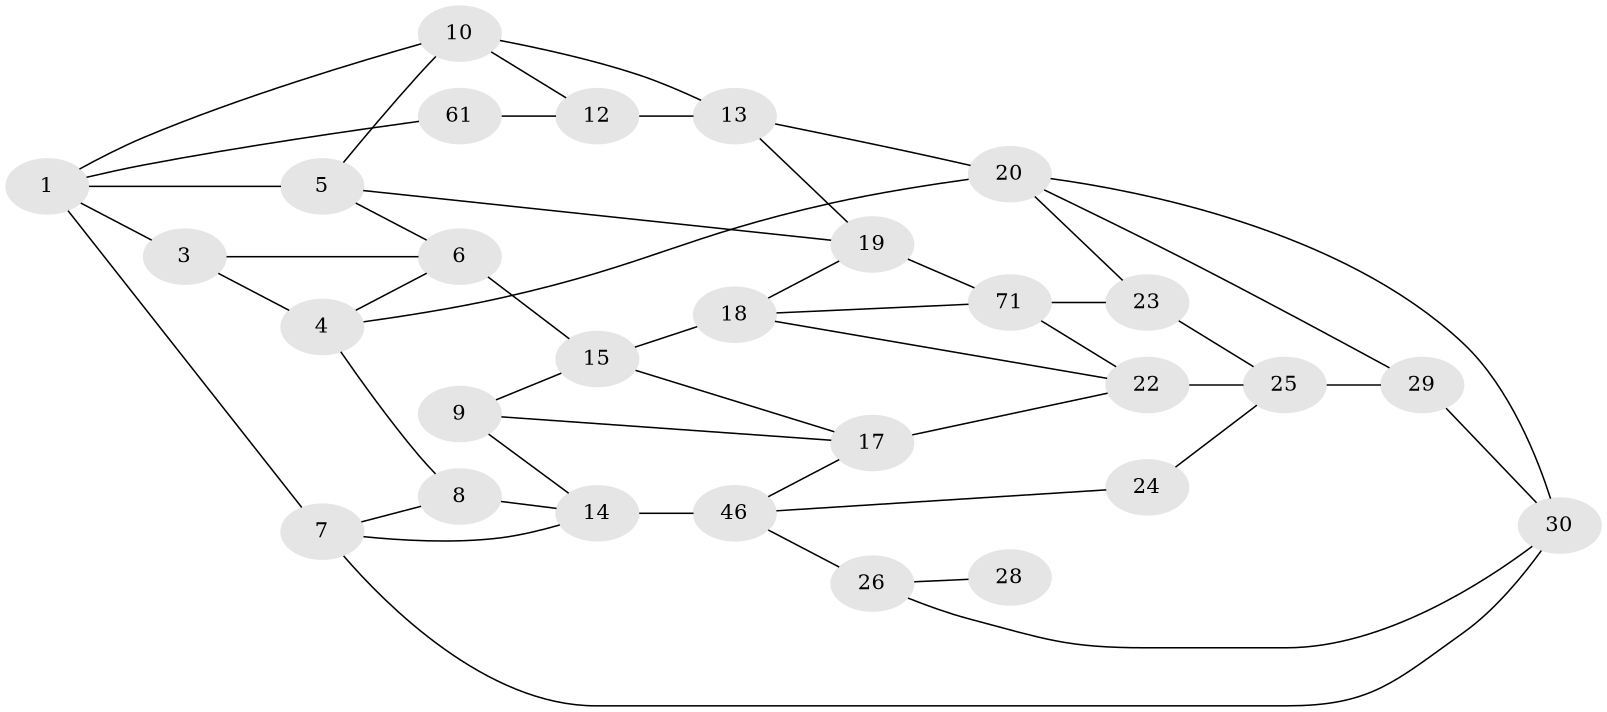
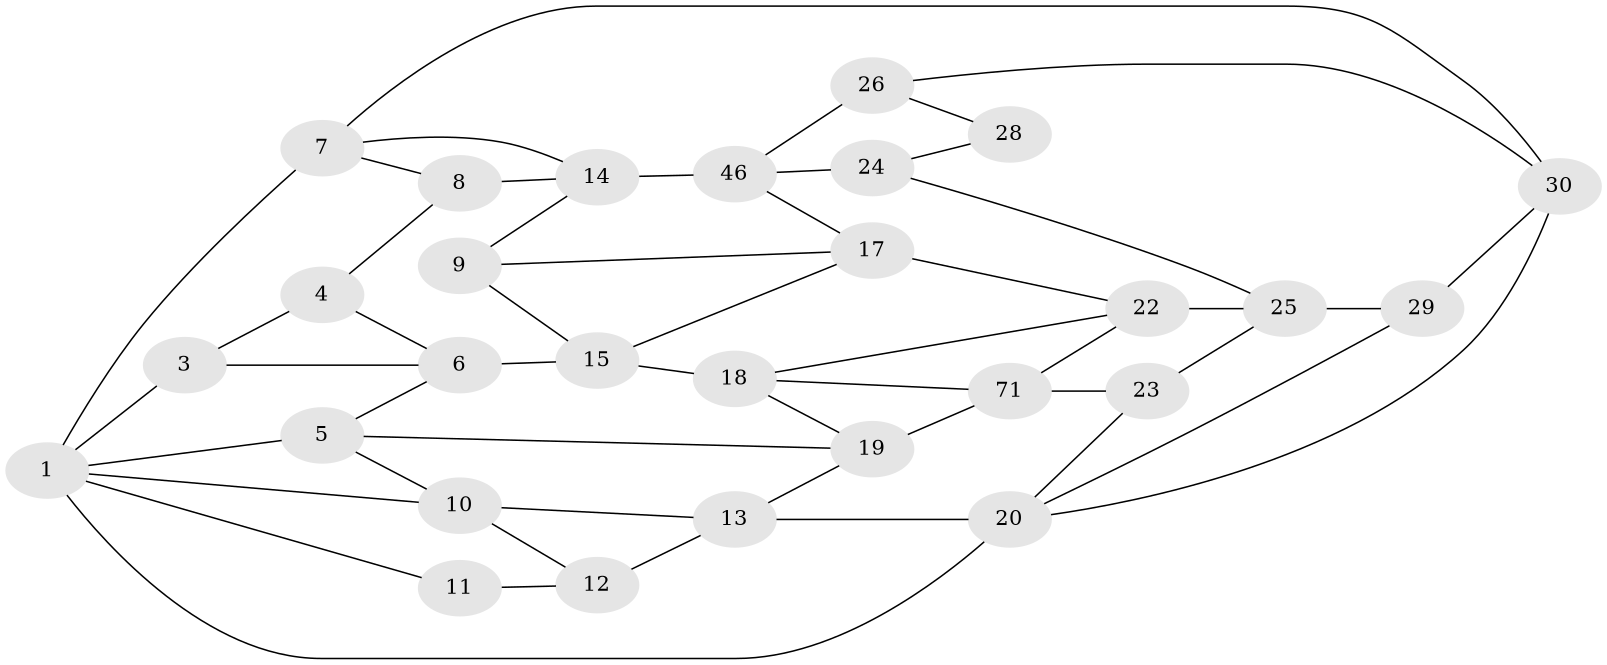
node "61": label "61" -> "11"
edge "28" -- "24": added
edge "20" -- "4": now "20" -- "1"
